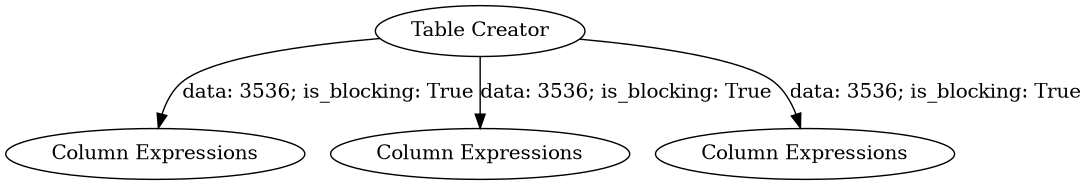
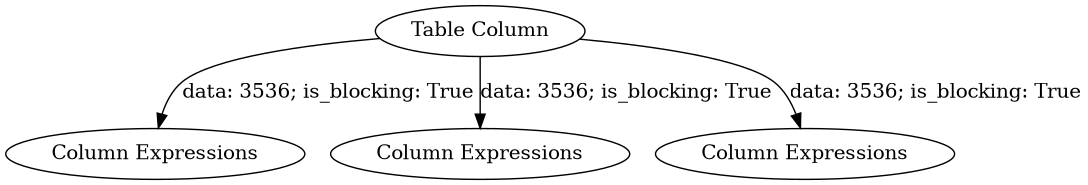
node "Table Creator": label "Table Creator" -> "Table Column"
